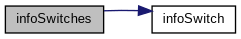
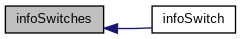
edge "infoSwitches" -> "infoSwitch": reversed
